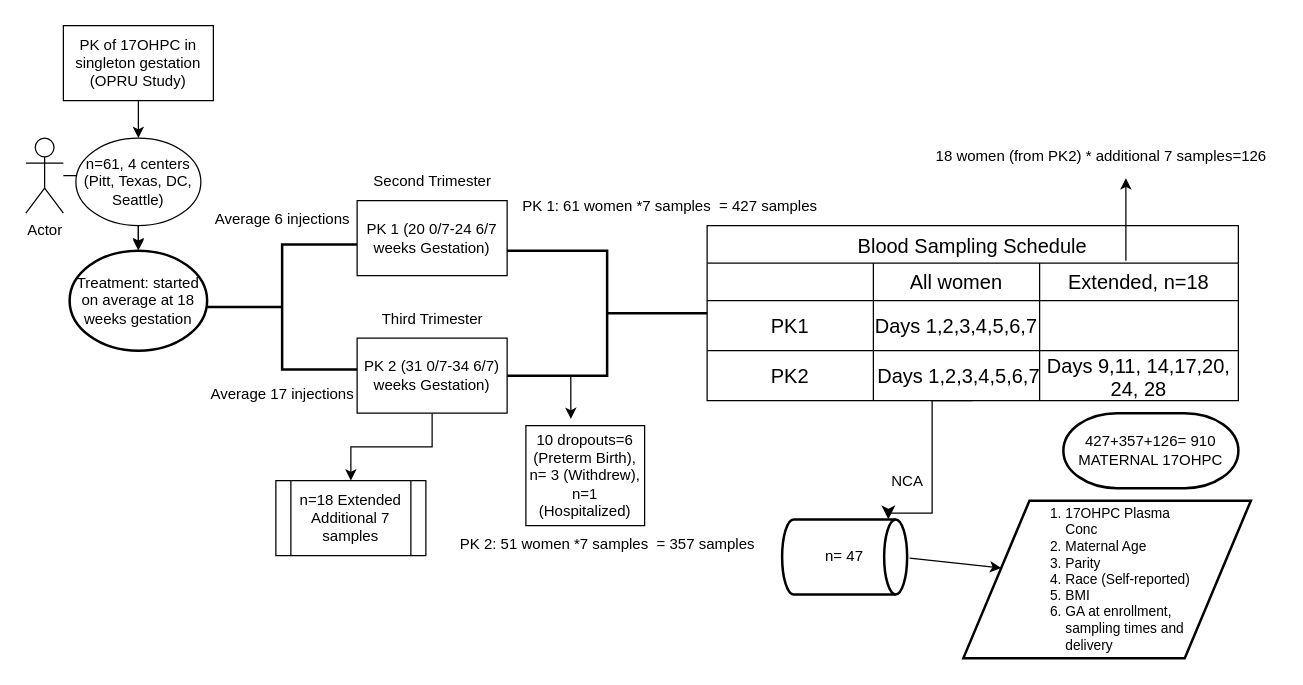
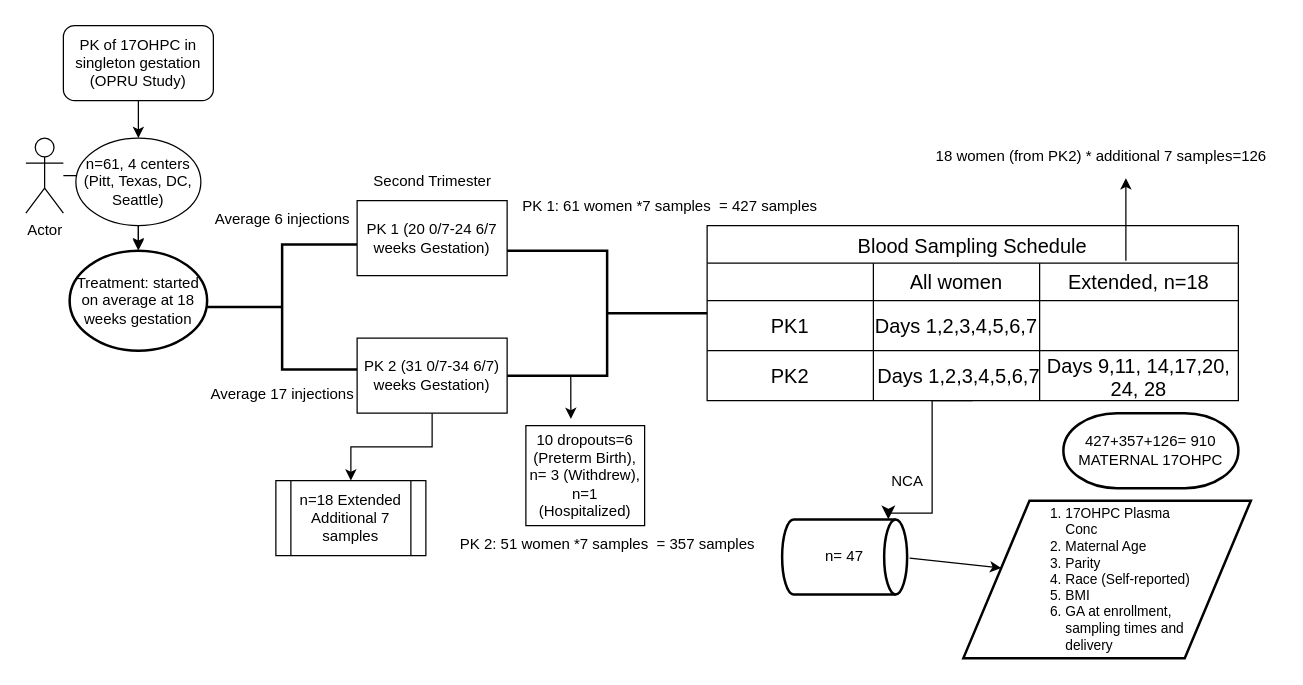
node "PK of 17OHPC in singleton gestation (OPRU Study)": shape rectangle -> rounded rectangle
node "Third Trimester": removed
